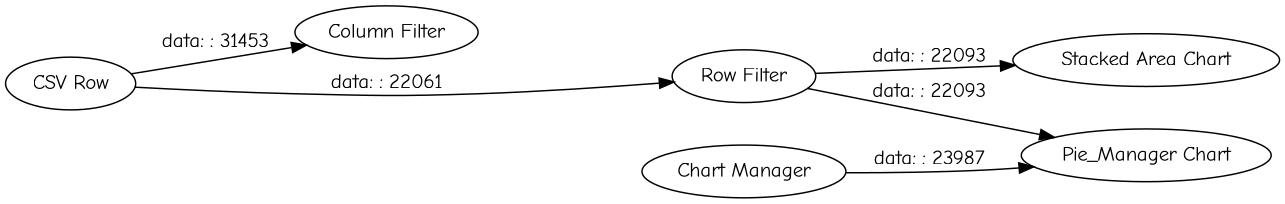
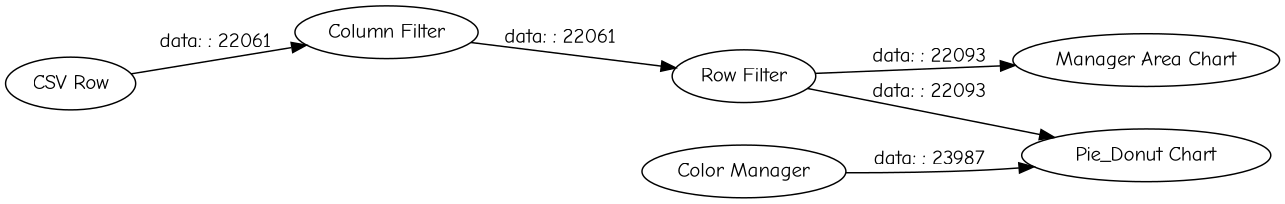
edge "CSV Row" -> "Column Filter": label "data: : 31453" -> "data: : 22061"
node "Stacked Area Chart": label "Stacked Area Chart" -> "Manager Area Chart"
edge "CSV Row" -> "Row Filter": now "Column Filter" -> "Row Filter"
node "Pie_Manager Chart": label "Pie_Manager Chart" -> "Pie_Donut Chart"
node "Chart Manager": label "Chart Manager" -> "Color Manager"
